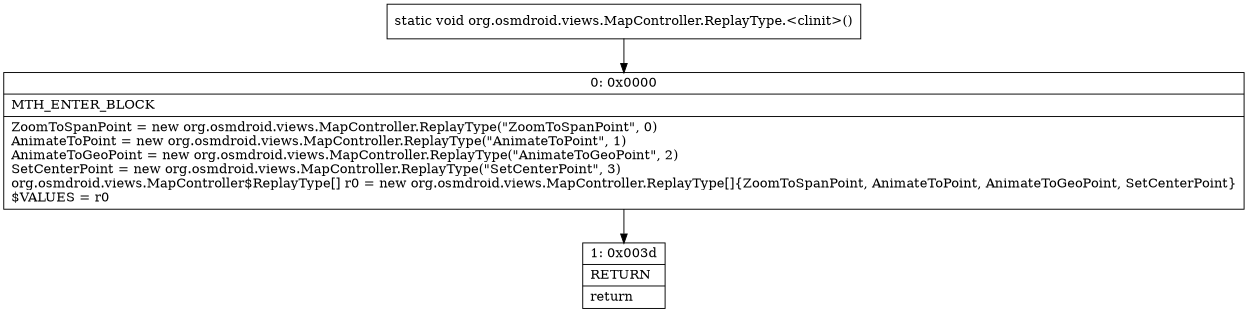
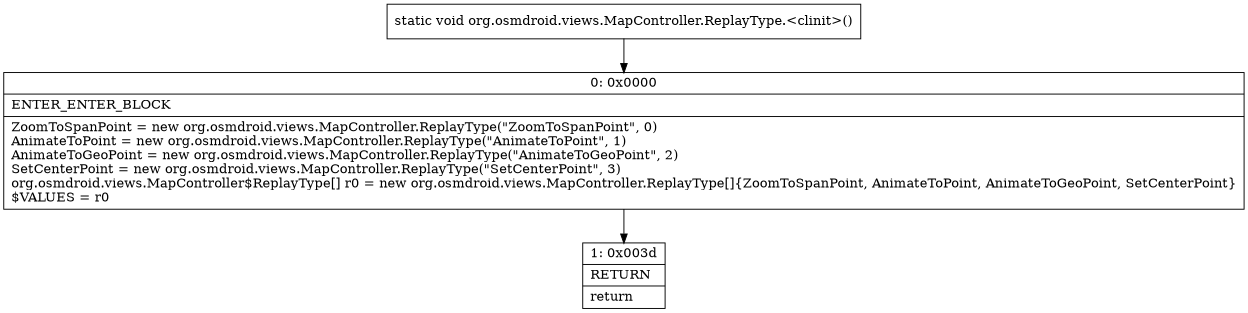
node "0: 0x0000": text "MTH_ENTER_BLOCK" -> "ENTER_ENTER_BLOCK"
